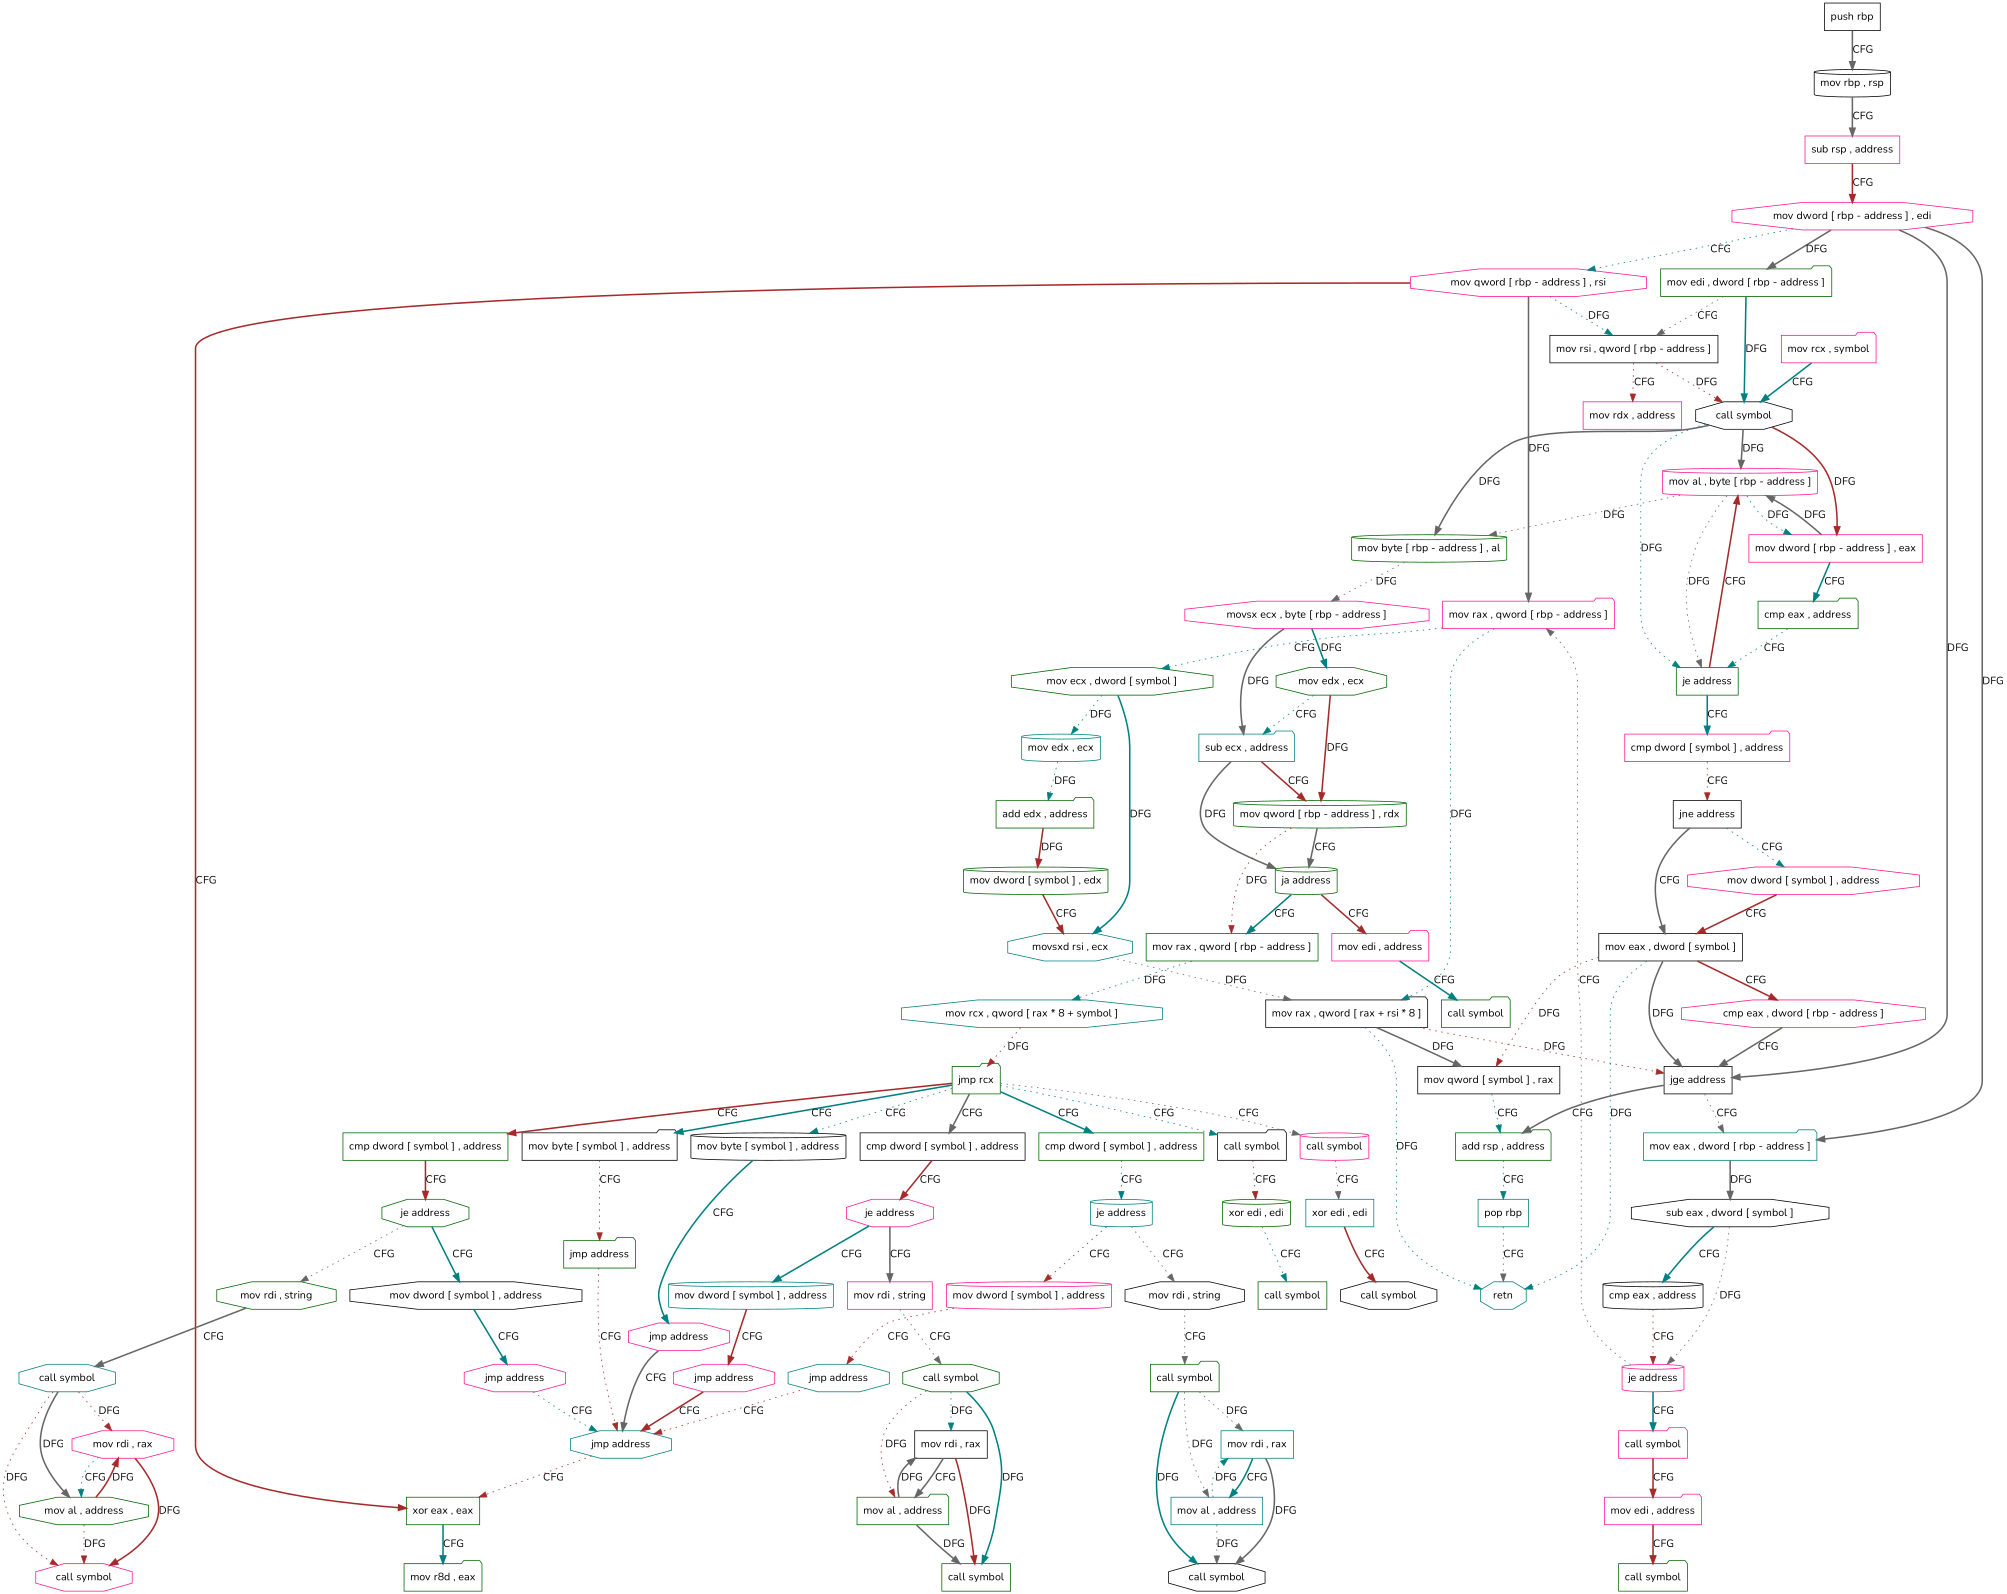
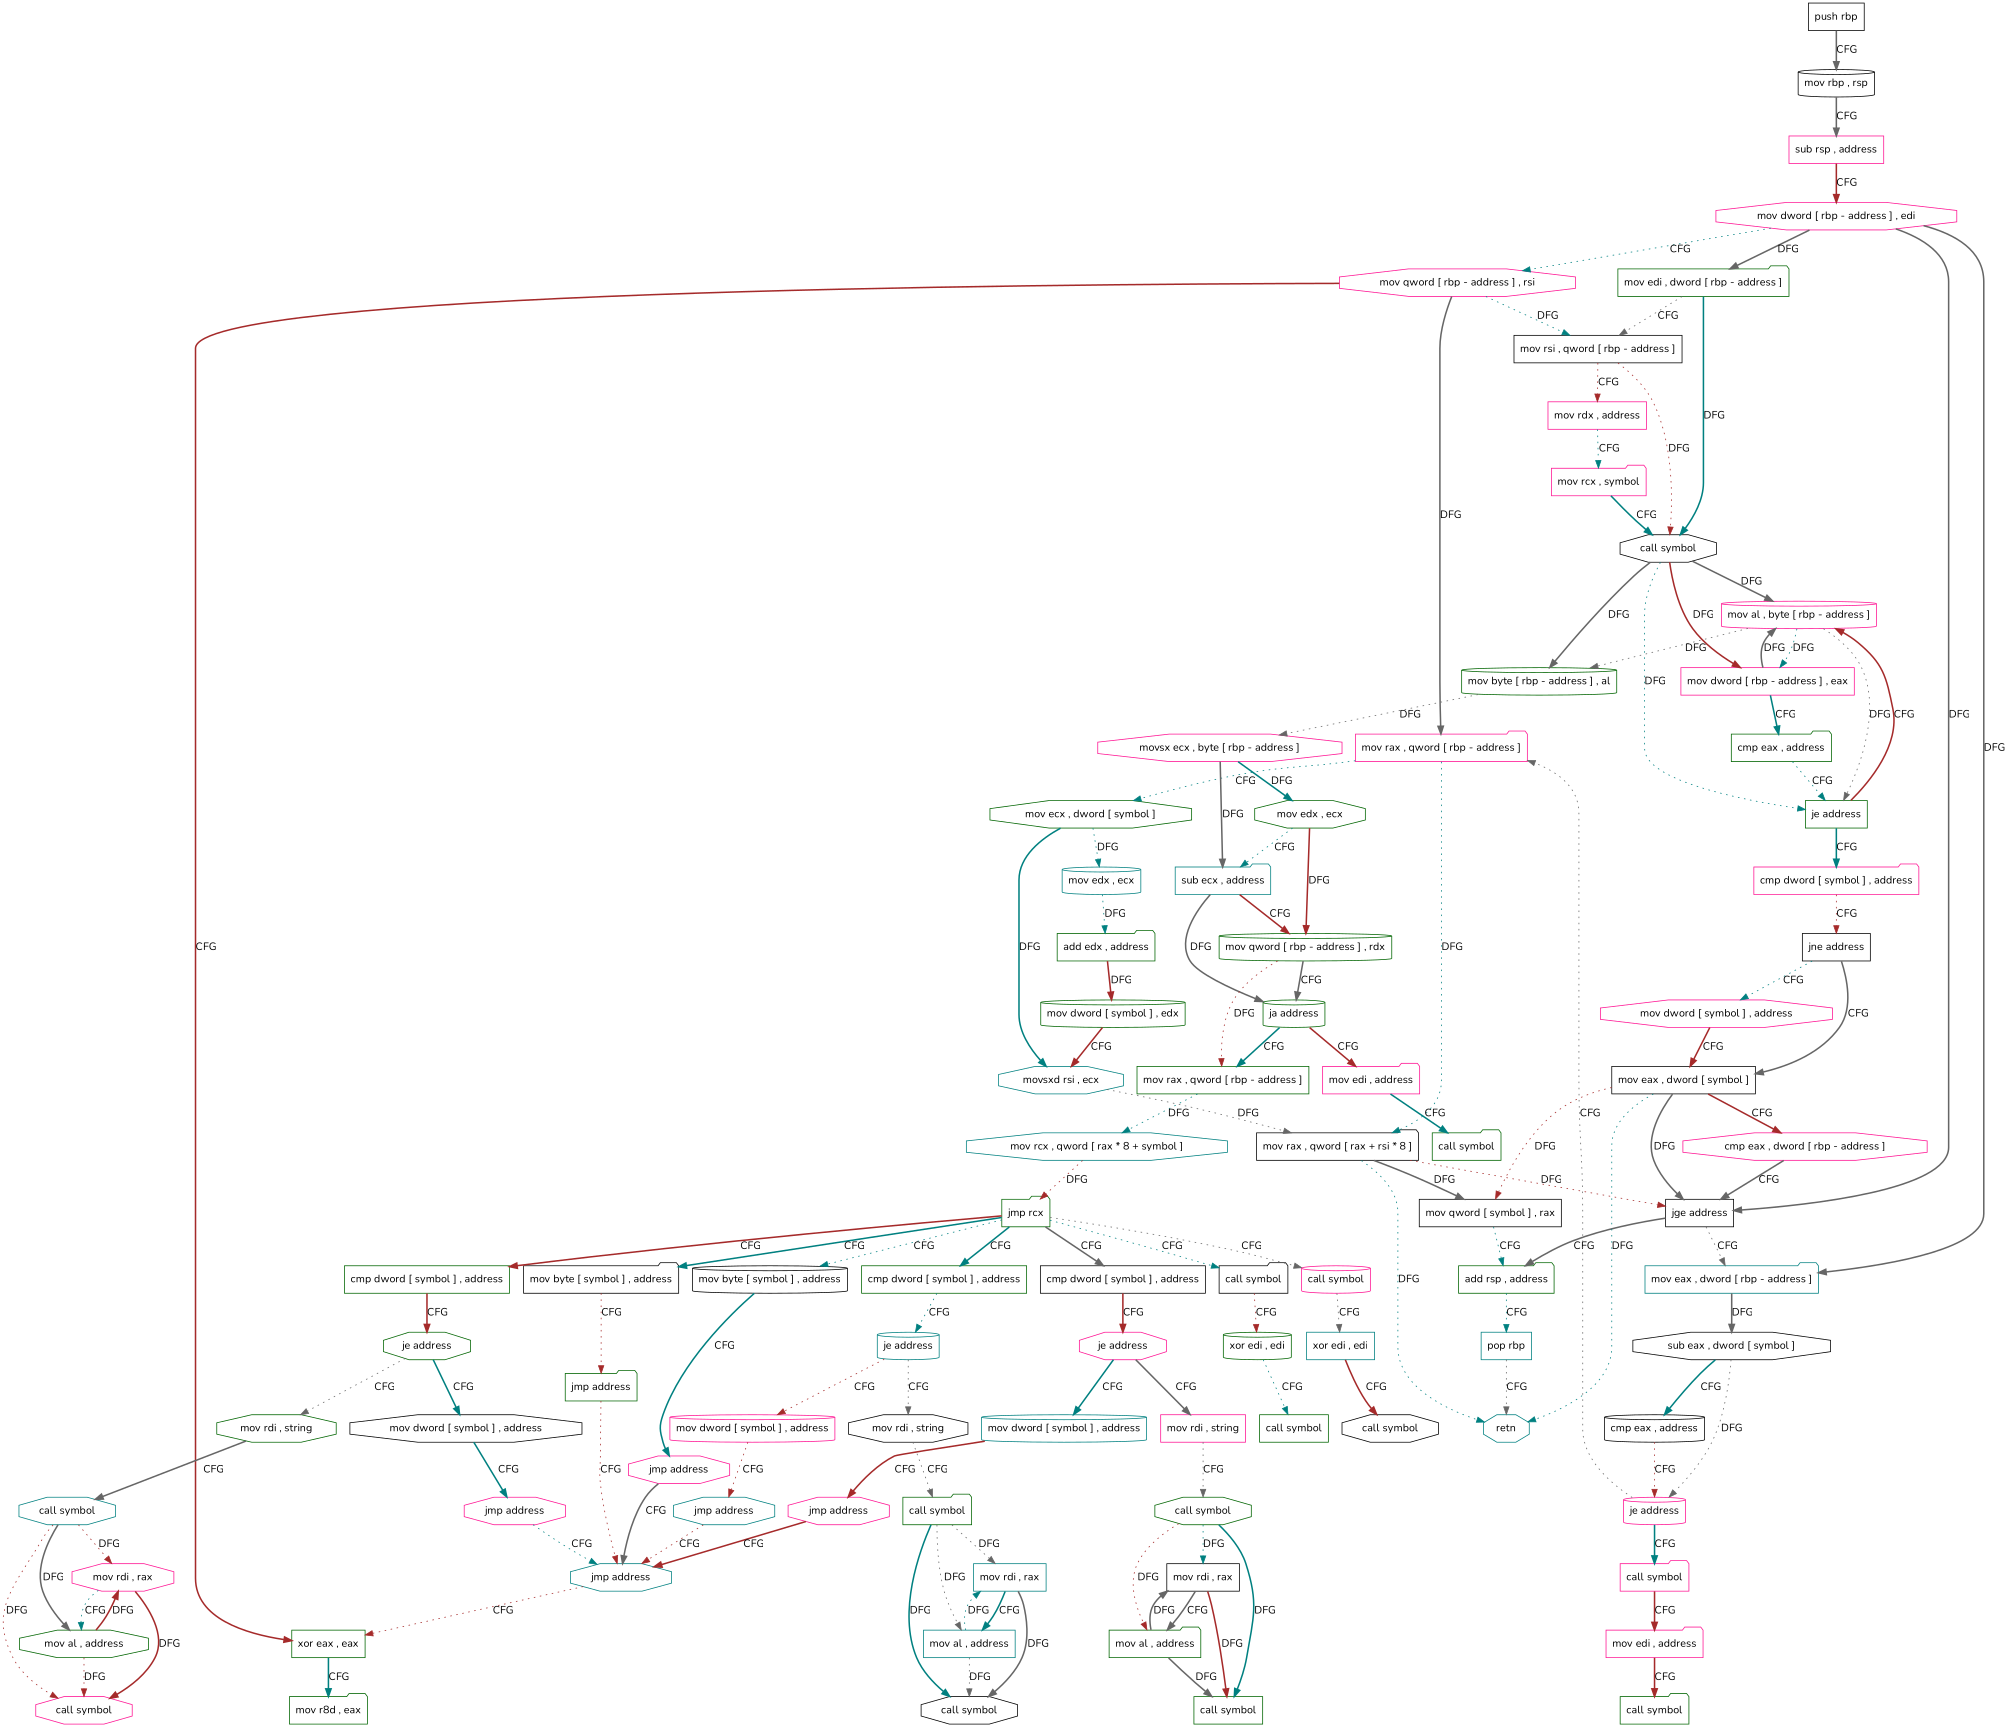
edge "mov rdx , address" -> "mov rcx , symbol": added, label "CFG"
